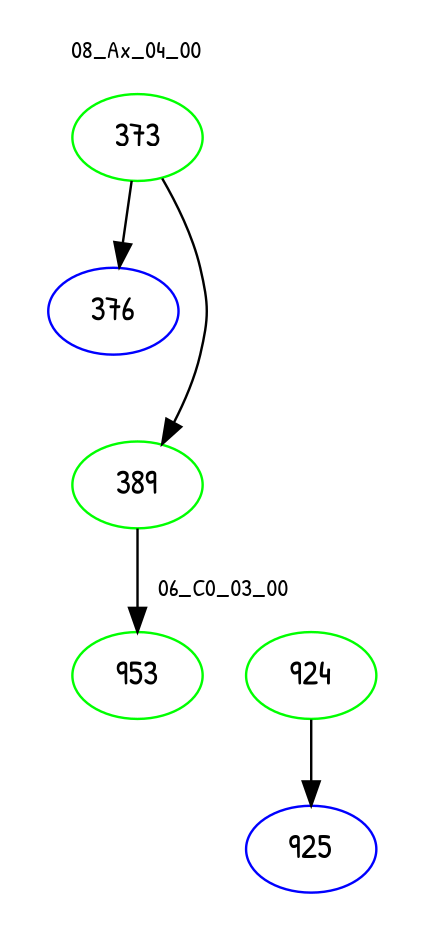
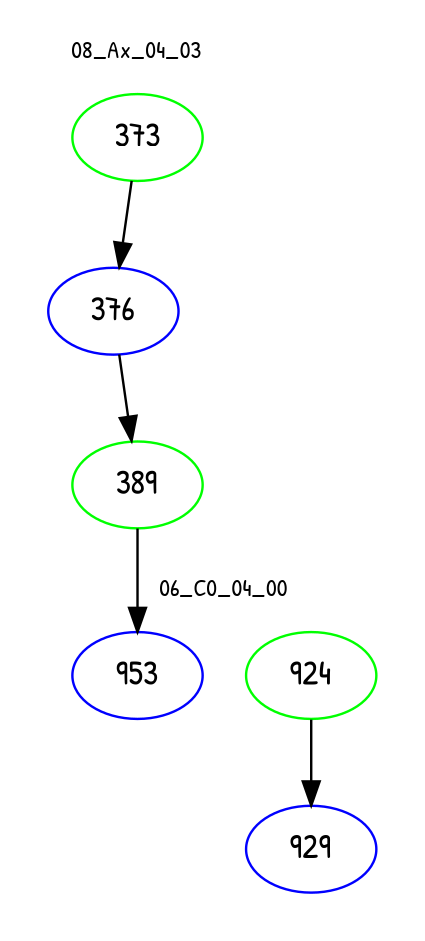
cluster "08_Ax_04_00": label "08_Ax_04_00" -> "08_Ax_04_03"
edge "373" -> "389": now "376" -> "389"
cluster "06_C0_03_00": label "06_C0_03_00" -> "06_C0_04_00"
node "953": color green -> blue
node "925": label "925" -> "929"
